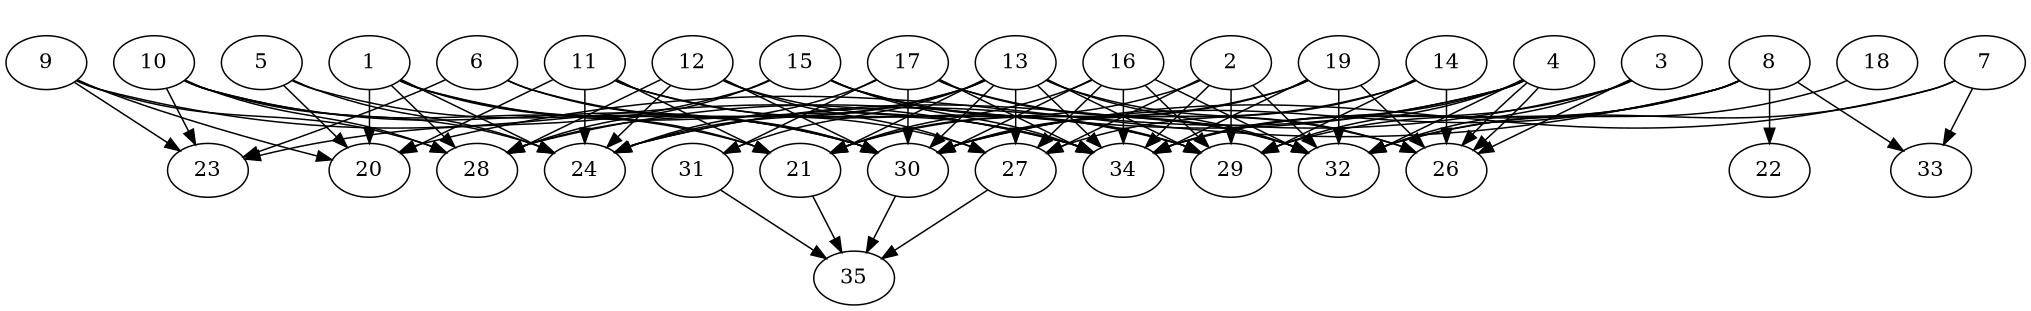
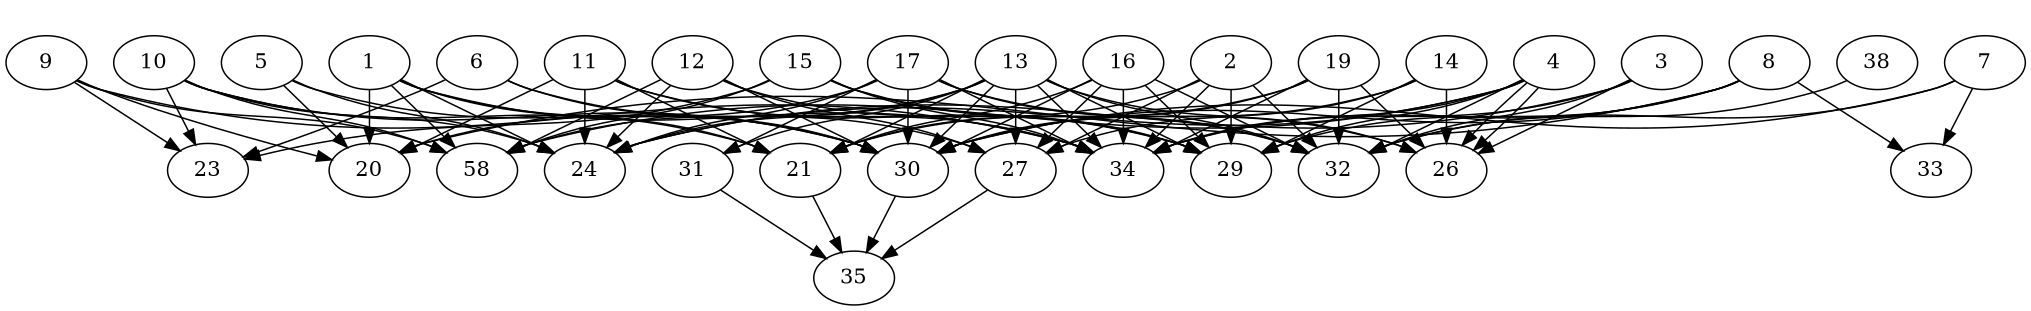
node "18": label "18" -> "38"
edge "17" -> "20": added
node "28": label "28" -> "58"
node "22": removed
